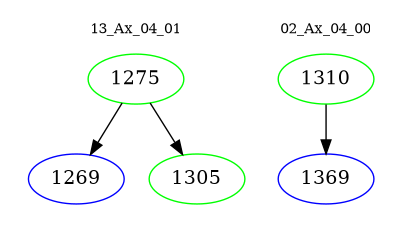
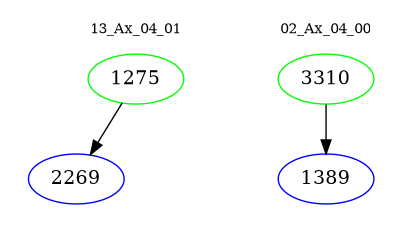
node "1310": label "1310" -> "3310"
node "1269": label "1269" -> "2269"
node "1305": removed
node "1369": label "1369" -> "1389"
